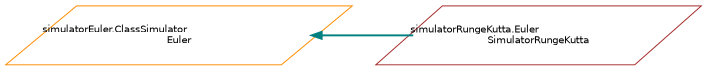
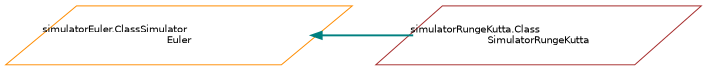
node "simulatorRungeKutta.Euler SimulatorRungeKutta": label "simulatorRungeKutta.Euler SimulatorRungeKutta" -> "simulatorRungeKutta.Class SimulatorRungeKutta"
